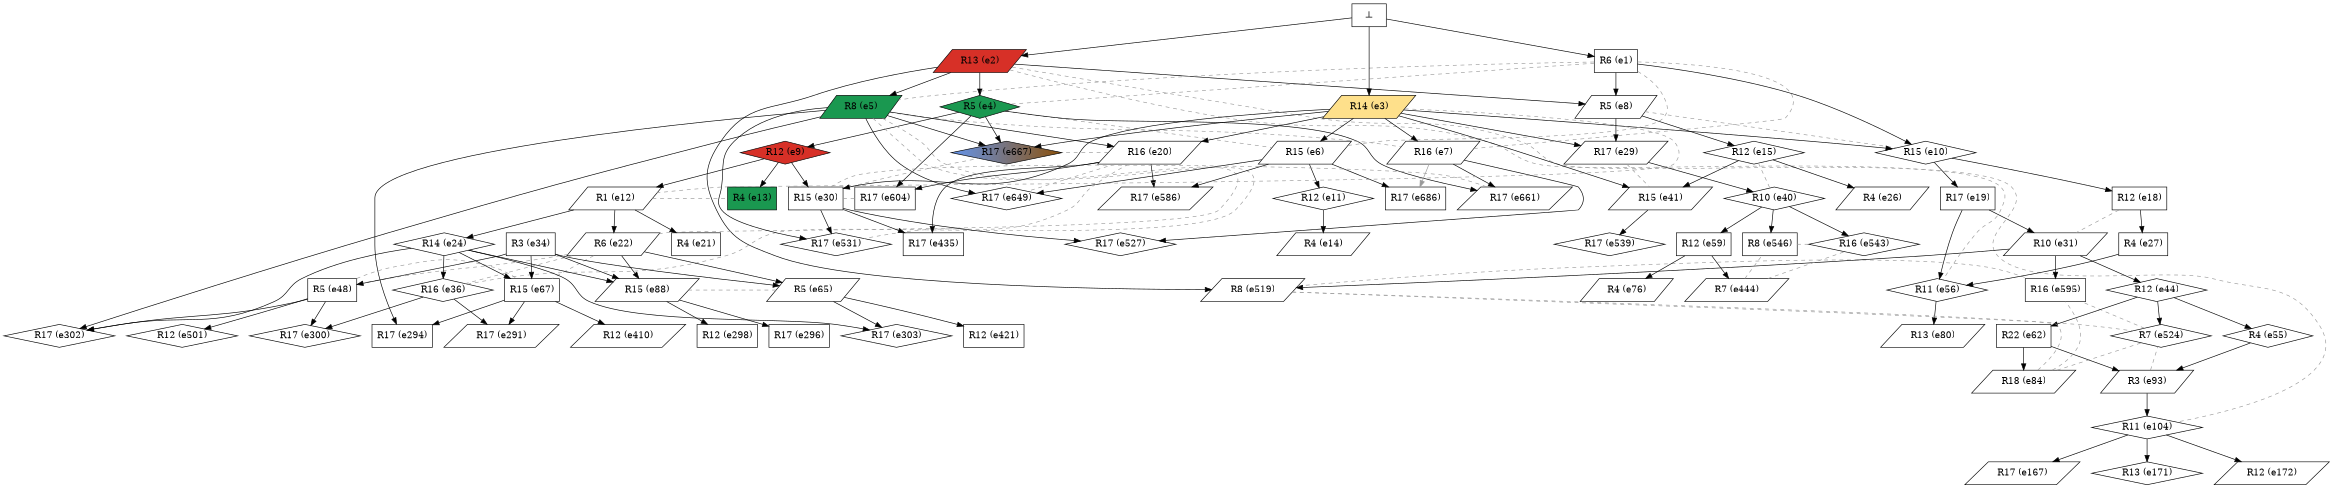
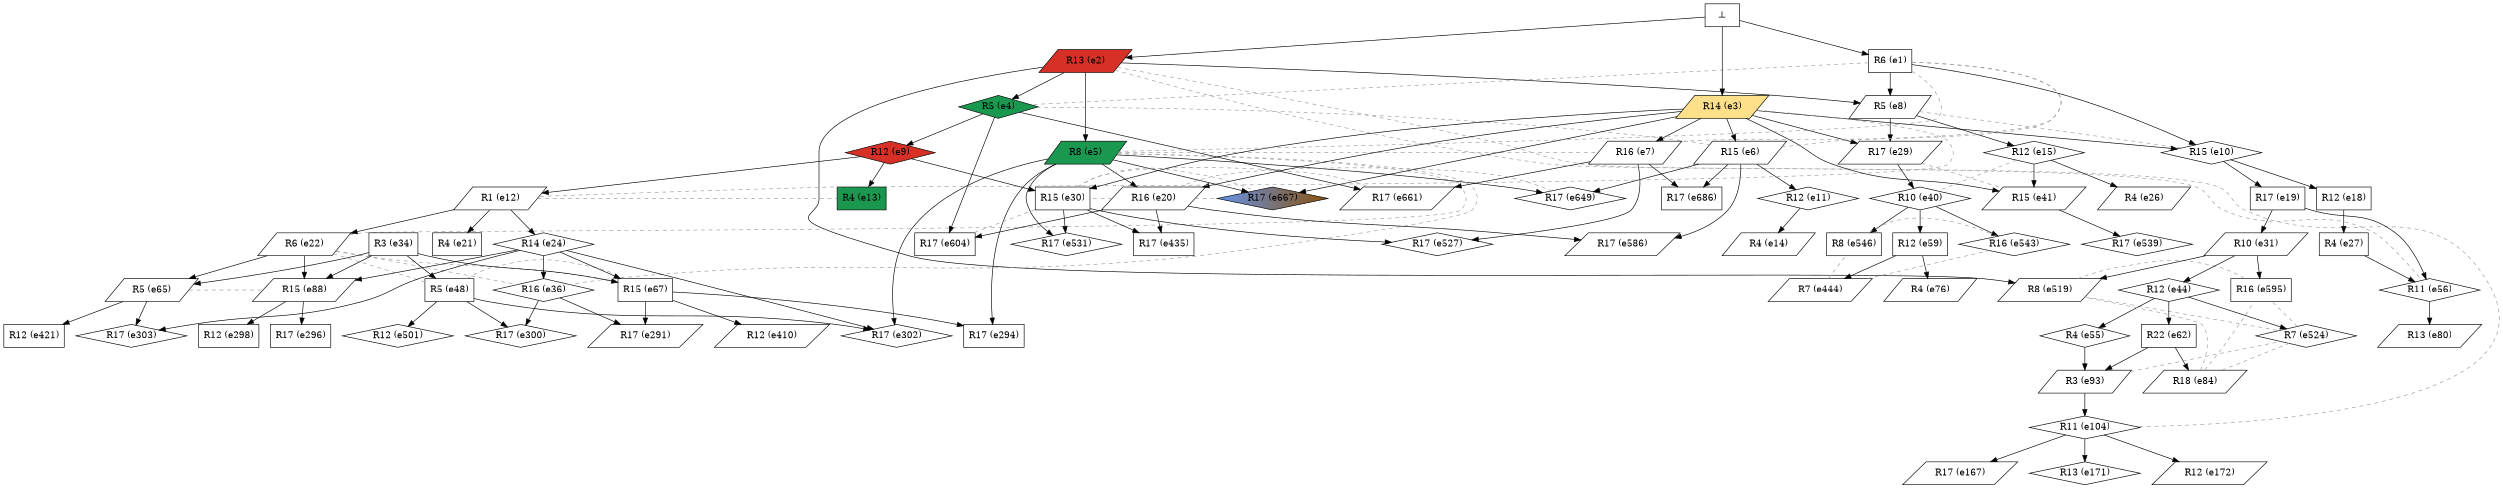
edge "R5 (e4)" -> "R17 (e667)": removed
edge "R16 (e7)" -> "R17 (e686)": color gray60 -> black
edge "R16 (e20)" -- "R17 (e531)": now "R16 (e20)" -- "R15 (e30)"
edge "R12 (e18)" -- "R10 (e31)": removed
